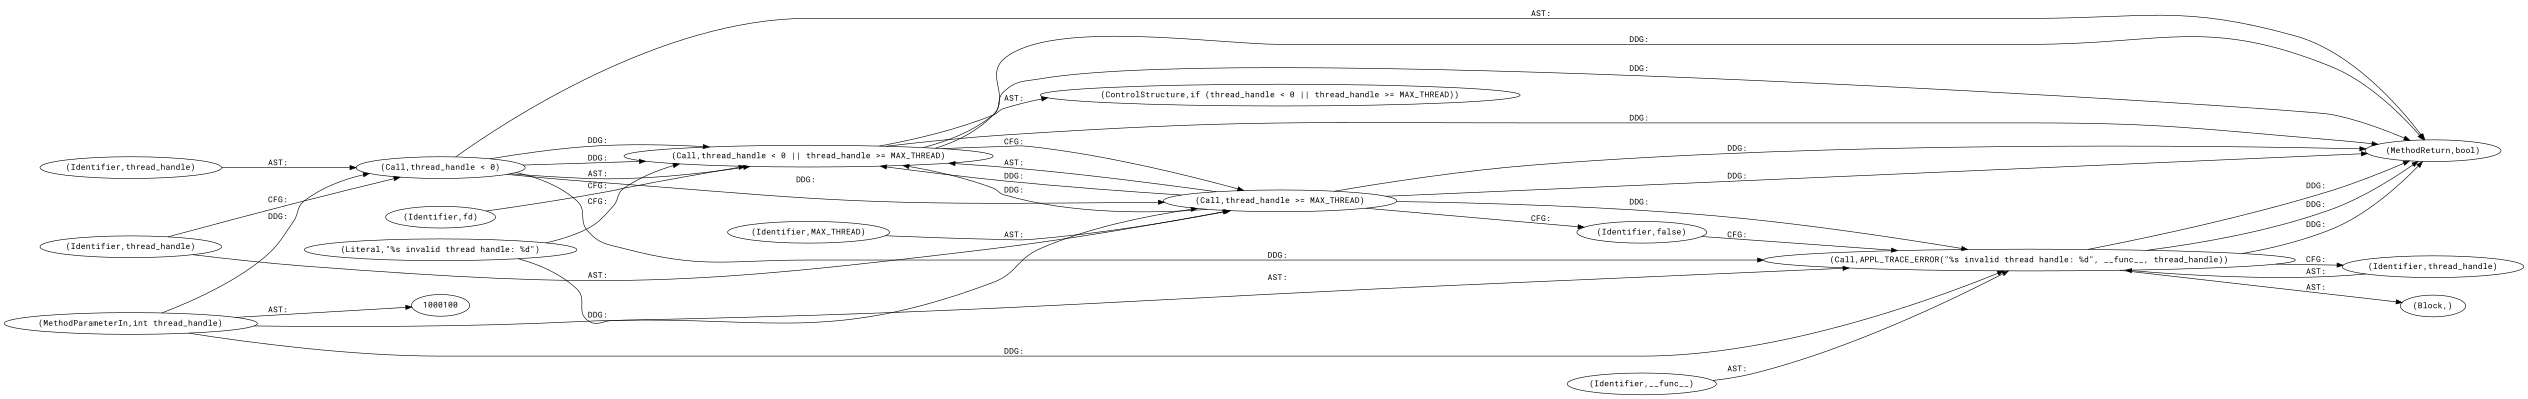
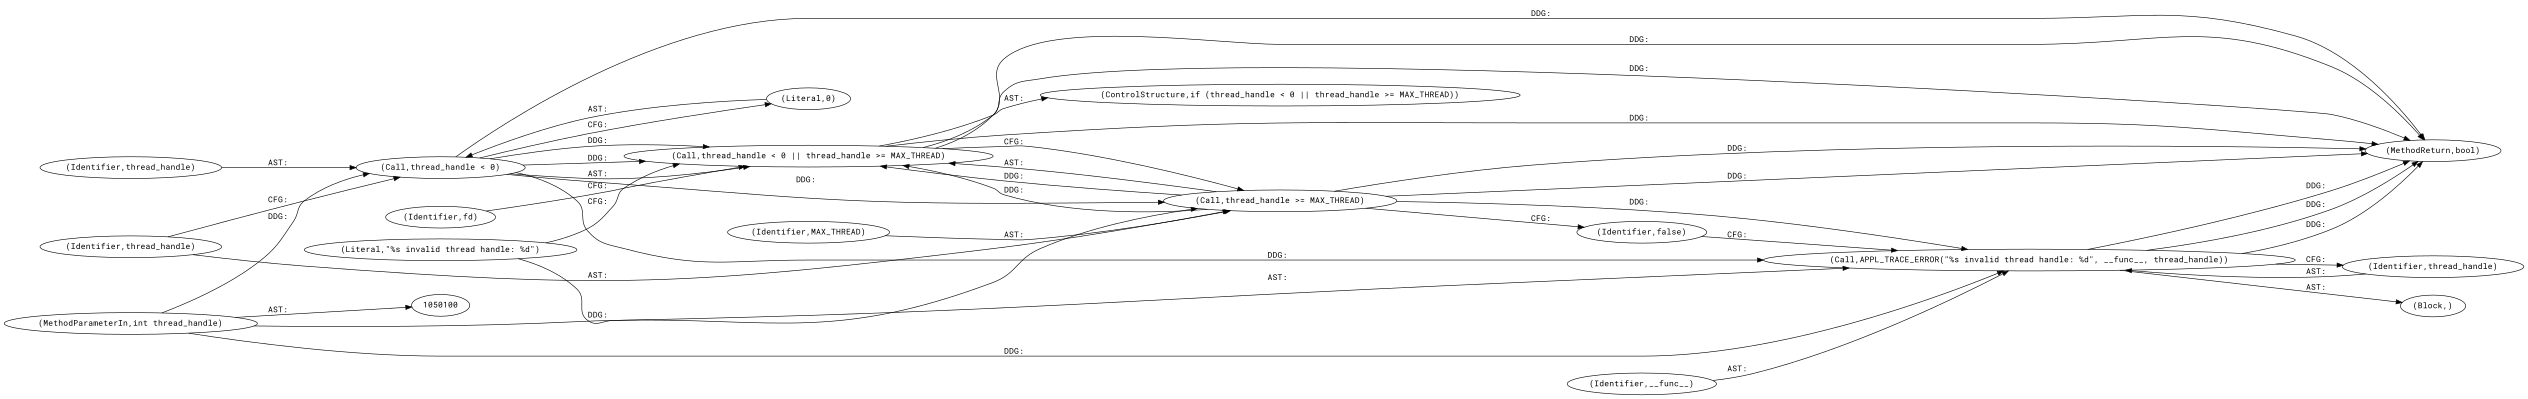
edge "(Call,thread_handle < 0)" -> "(MethodReturn,bool)": label "AST: " -> "DDG: "
node "(Literal,0)": added
node "1000100": label "1000100" -> "1050100"
